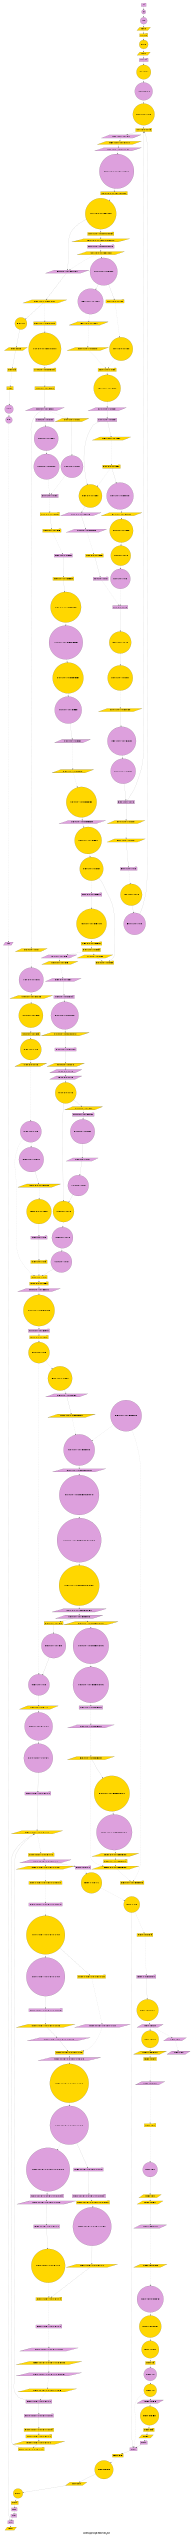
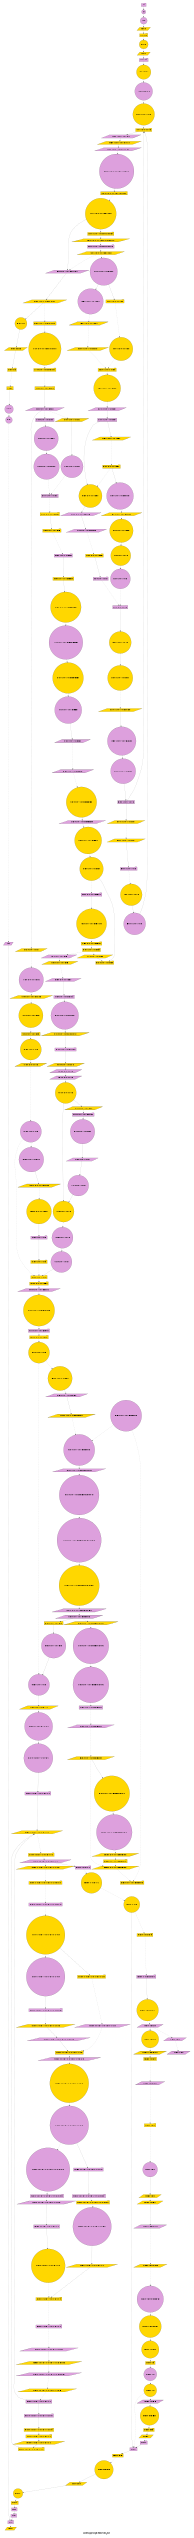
node "85, 150: 0 1 8 9 10 11 12 13 14 15 49 50 57 58": fillcolor gold -> plum
